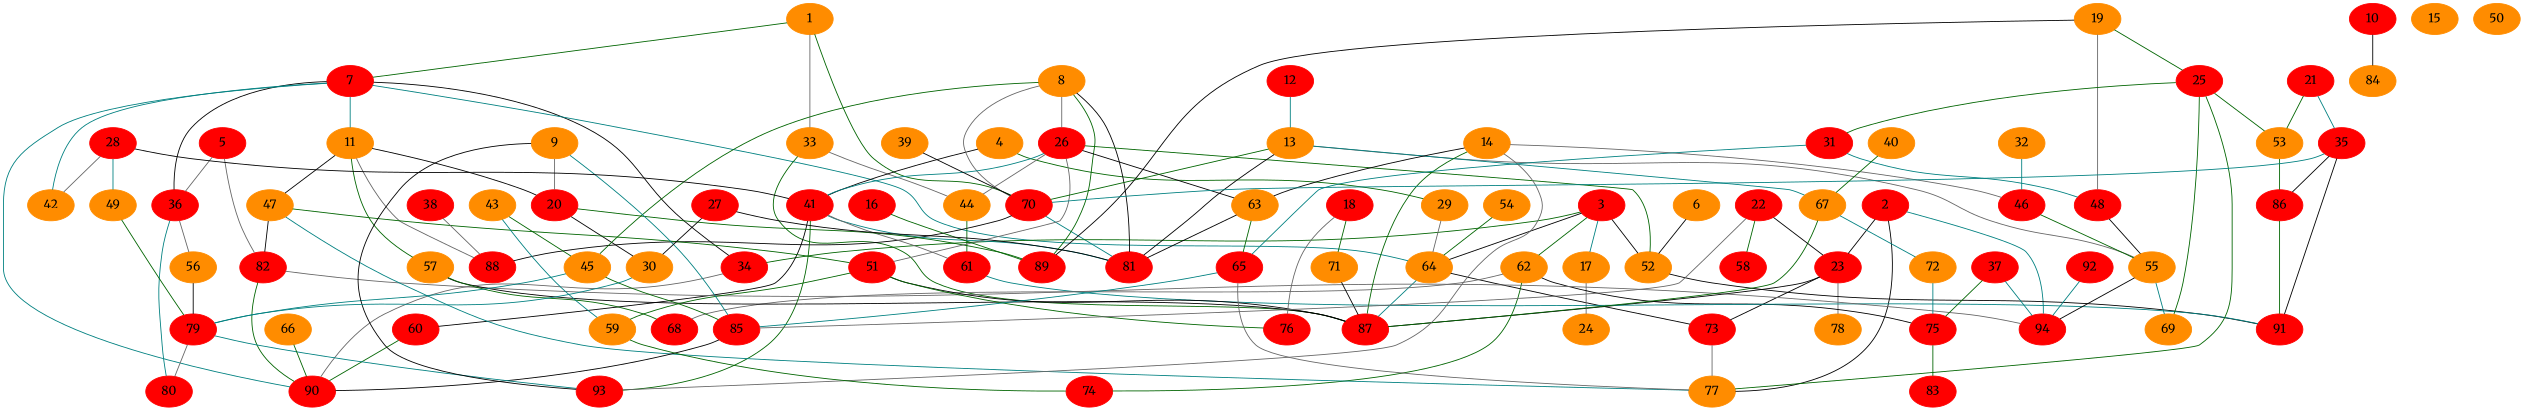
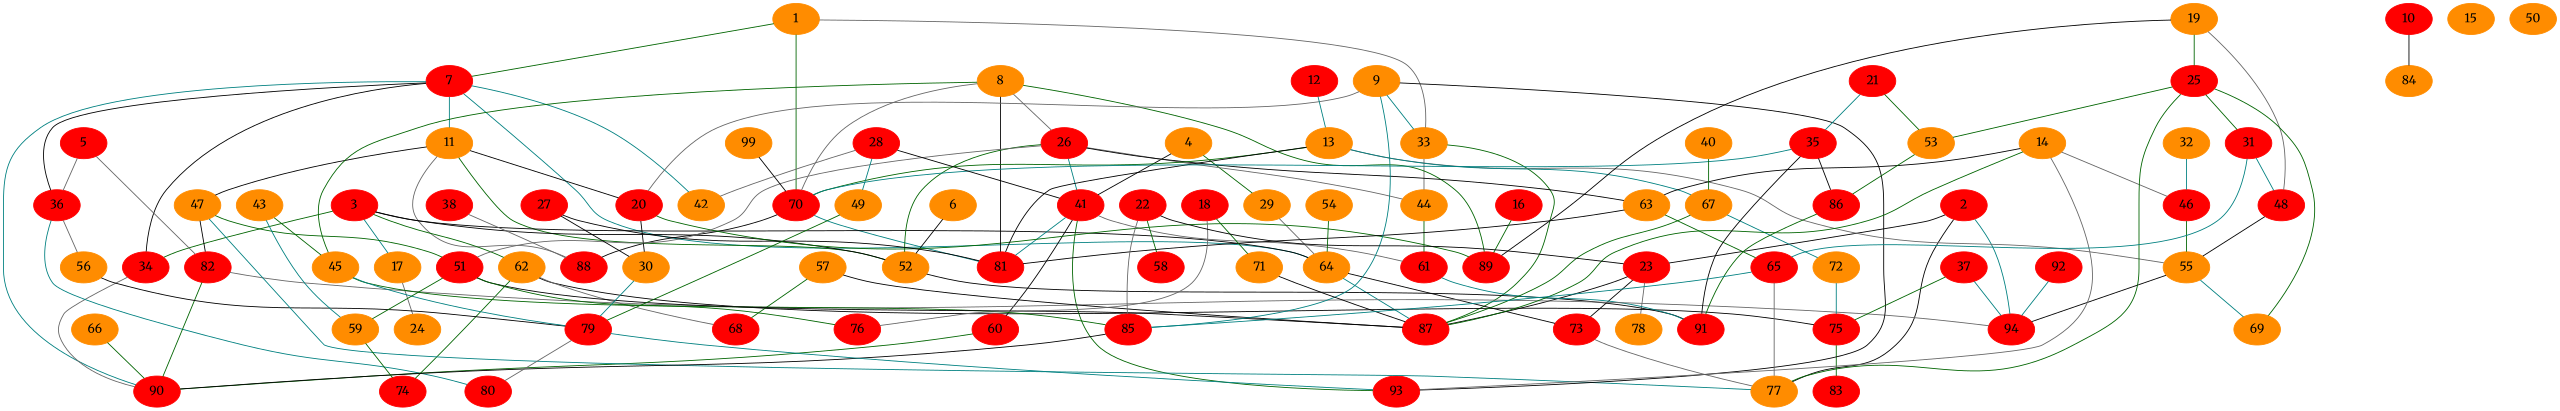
edge "9" -- "33": added
node "39": label "39" -> "99"
edge "11" -- "57": now "11" -- "52"
